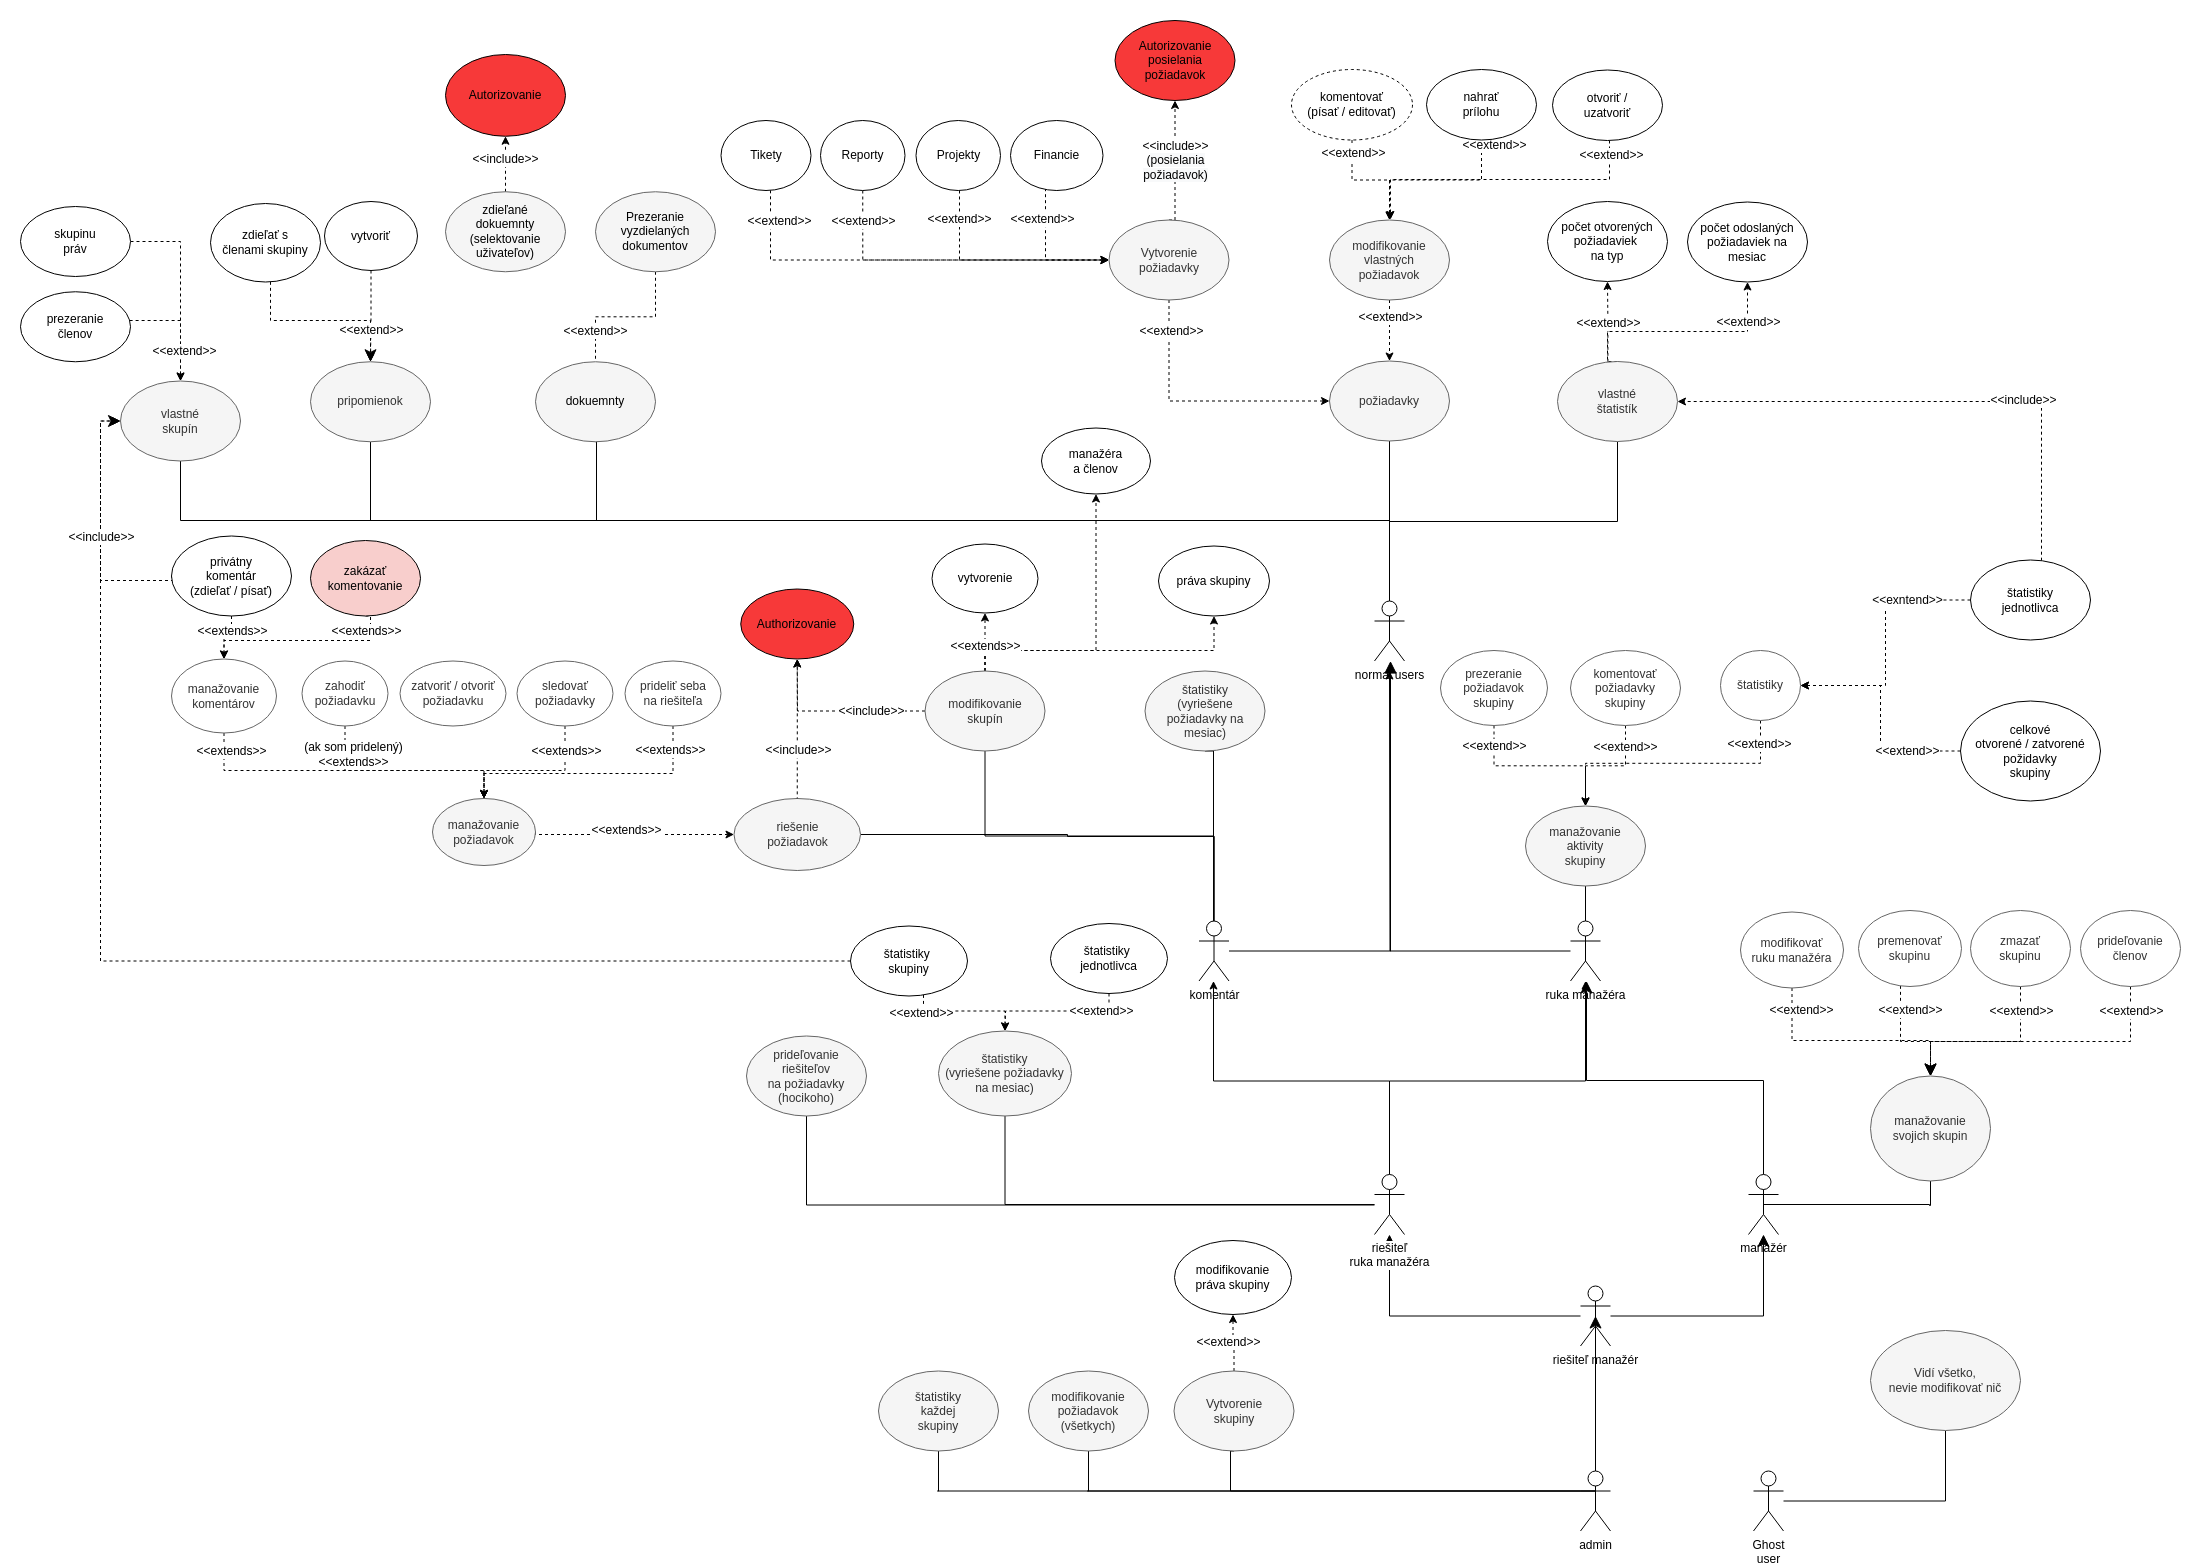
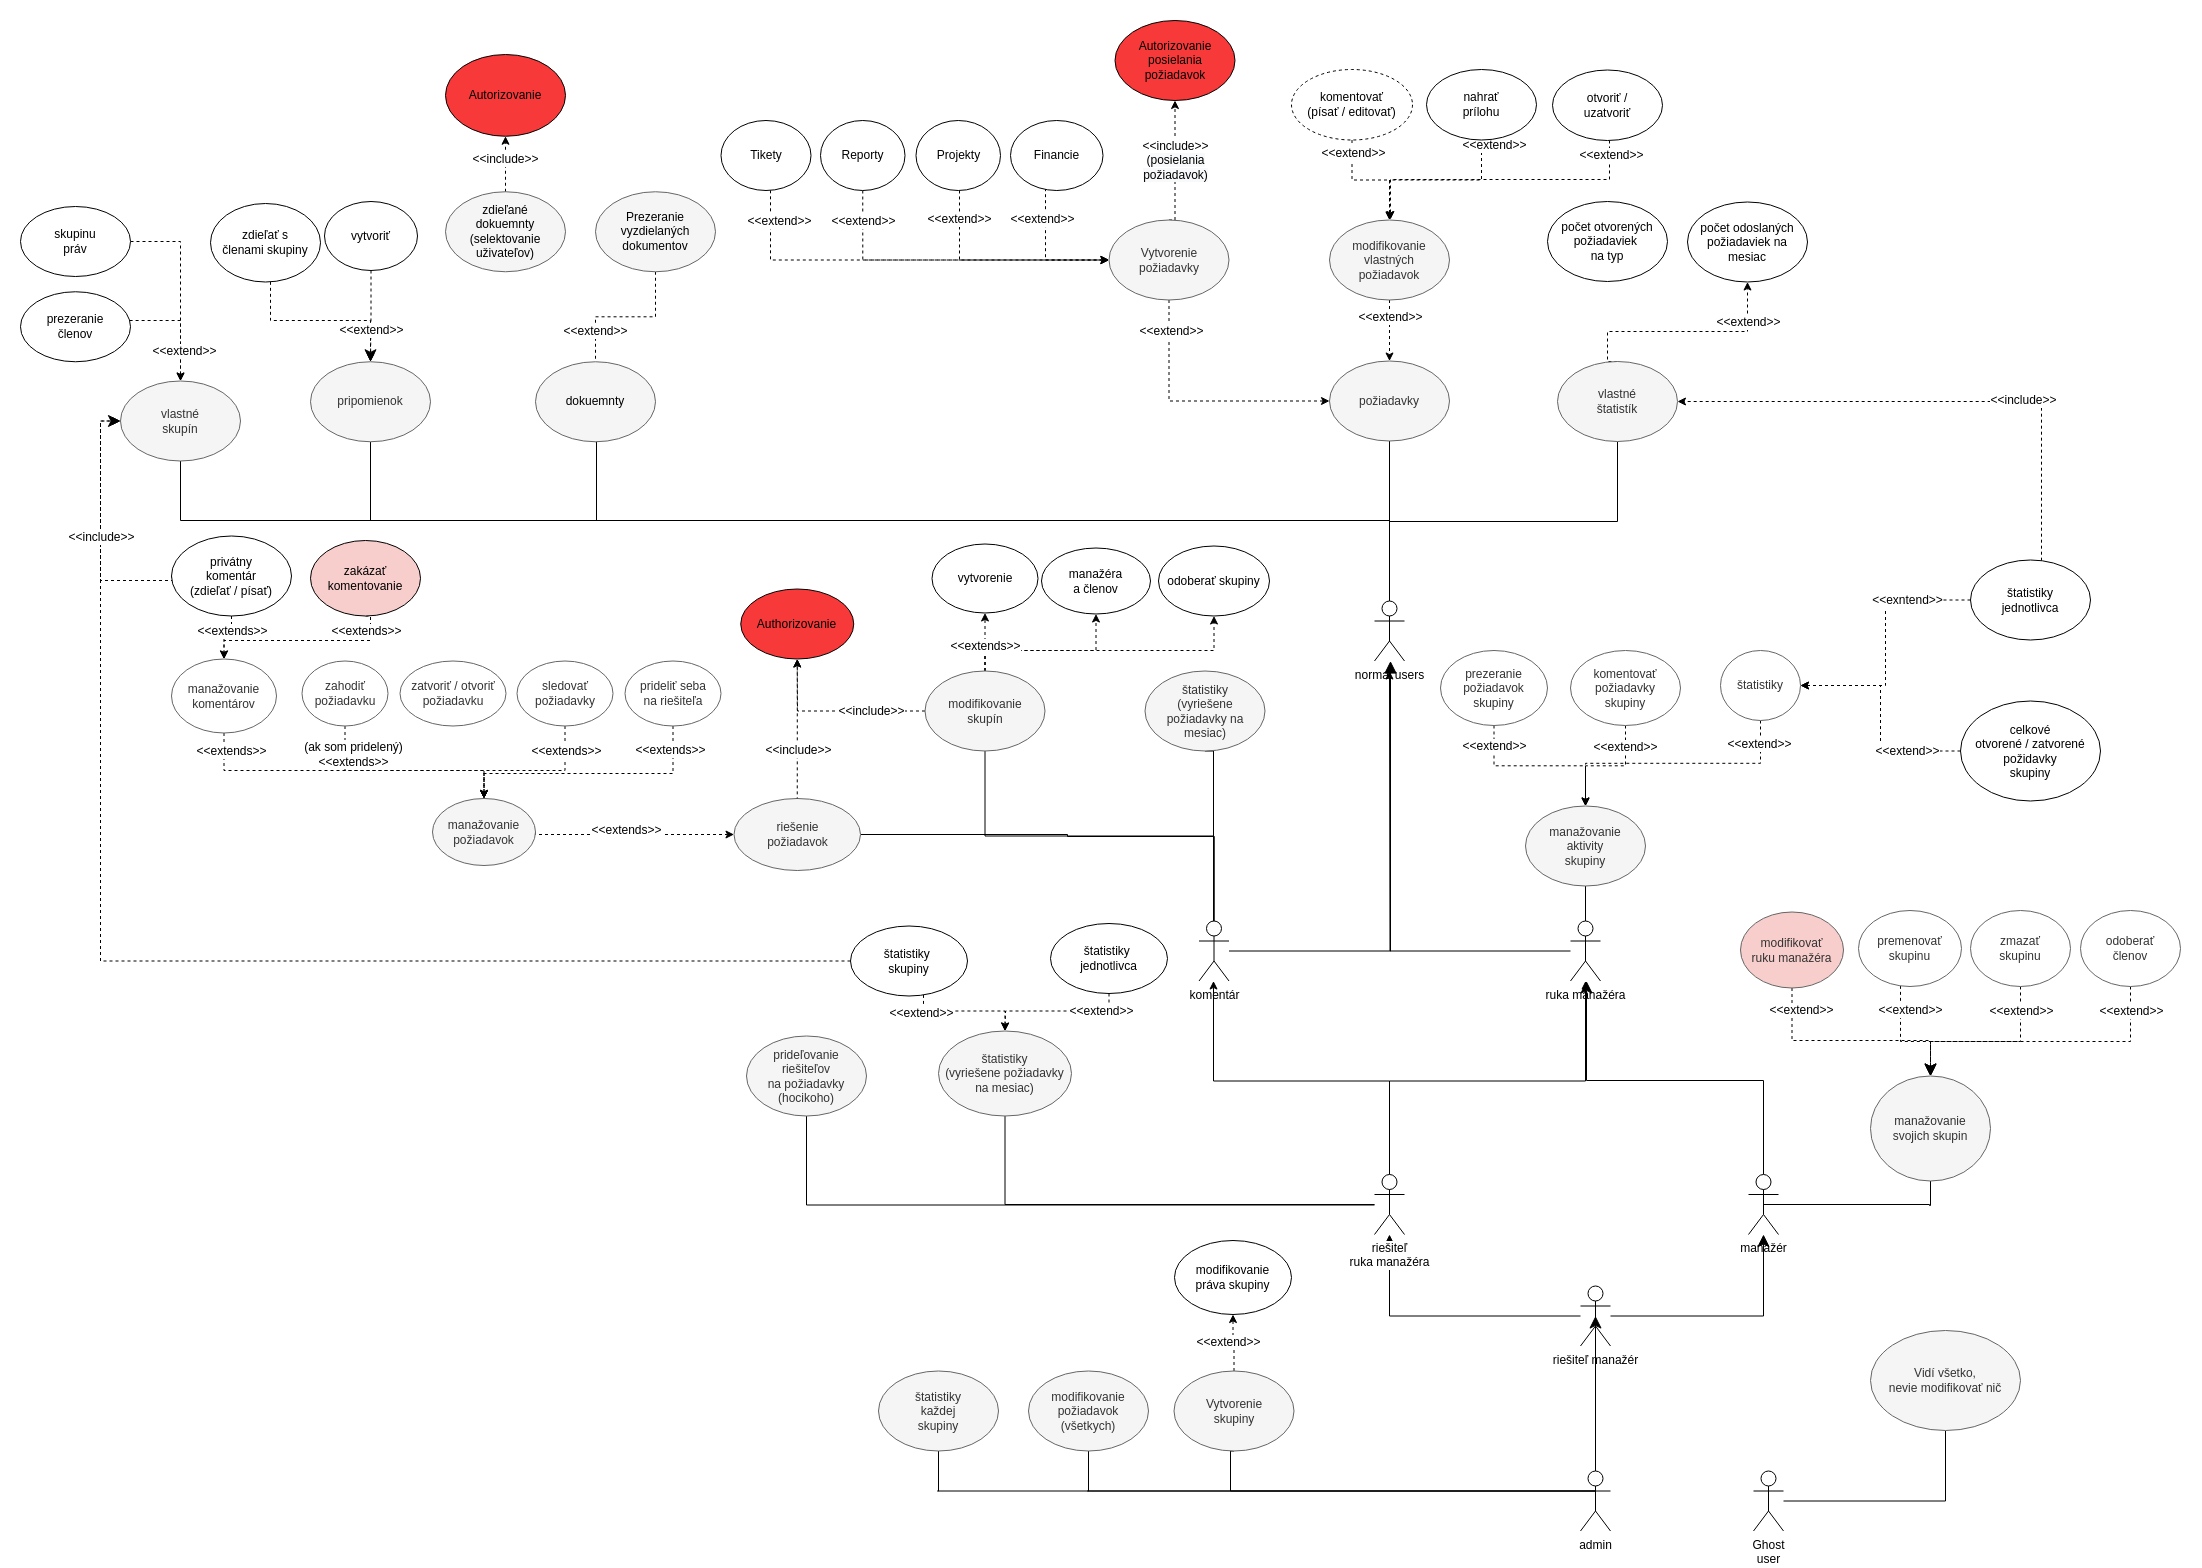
edge "vlastné štatistík" -> "počet otvorených požiadaviek na typ": removed, label "<<extend>>"
node "manažéra a členov": moved (1096, 461) -> (1096, 581)
node "práva skupiny": label "práva skupiny" -> "odoberať skupiny"
node "prideľovanie členov": label "prideľovanie členov" -> "odoberať členov"
node "modifikovať ruku manažéra": fillcolor #ffffff -> #f8cecc
